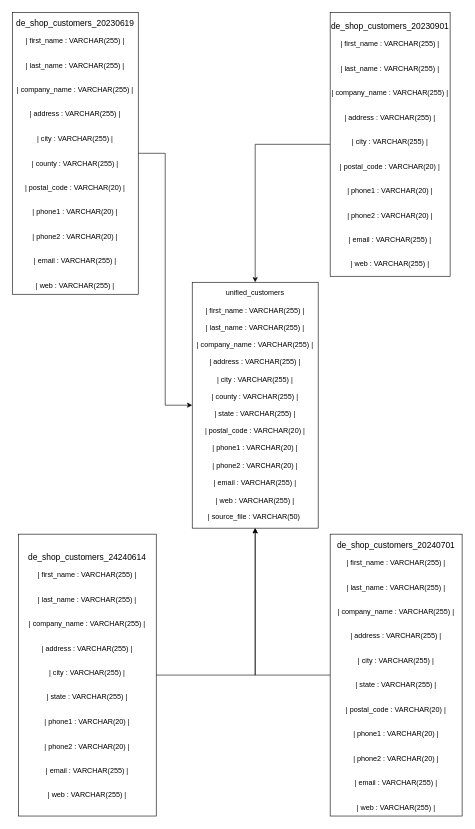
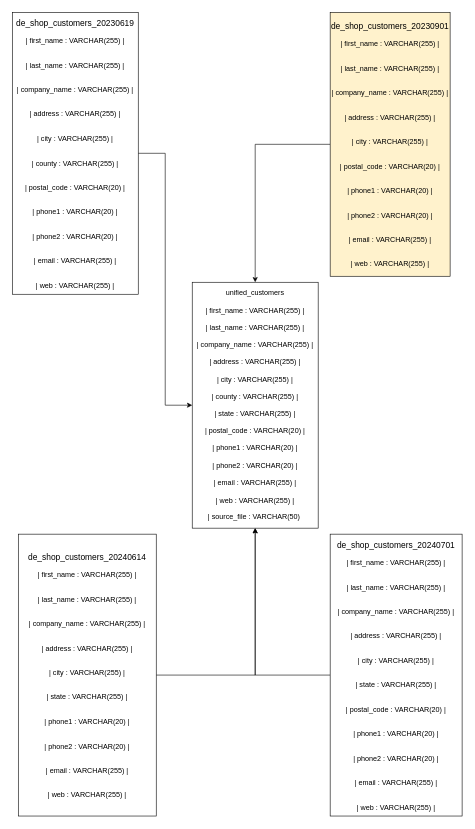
node "de_shop_customers_20230901| first_name : VARCHAR(255) | | last_name : VARCHAR(255) | | company_name : VARCHAR(255) | | address : VARCHAR(255) | | city : VARCHAR(255) | | postal_code : VARCHAR(20) | | phone1 : VARCHAR(20) | | phone2 : VARCHAR(20) | | email : VARCHAR(255) | | web : VARCHAR(255) |": fillcolor #ffffff -> #fff2cc
node "de_shop_customers_24240614| first_name : VARCHAR(255) | | last_name : VARCHAR(255) | | company_name : VARCHAR(255) | | address : VARCHAR(255) | | city : VARCHAR(255) | | state : VARCHAR(255) | | phone1 : VARCHAR(20) | | phone2 : VARCHAR(20) | | email : VARCHAR(255) | | web : VARCHAR(255) |": label "de_shop_customers_24240614| first_name : VARCHAR(255) | | last_name : VARCHAR(255) | | company_name : VARCHAR(255) | | address : VARCHAR(255) | | city : VARCHAR(255) | | state : VARCHAR(255) | | phone1 : VARCHAR(20) | | phone2 : VARCHAR(20) | | email : VARCHAR(255) | | web : VARCHAR(255) |" -> "de_shop_customers_20240614| first_name : VARCHAR(255) | | last_name : VARCHAR(255) | | company_name : VARCHAR(255) | | address : VARCHAR(255) | | city : VARCHAR(255) | | state : VARCHAR(255) | | phone1 : VARCHAR(20) | | phone2 : VARCHAR(20) | | email : VARCHAR(255) | | web : VARCHAR(255) |"
